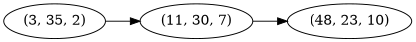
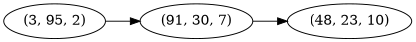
node "(3, 35, 2)": label "(3, 35, 2)" -> "(3, 95, 2)"
node "(11, 30, 7)": label "(11, 30, 7)" -> "(91, 30, 7)"
